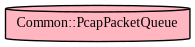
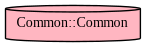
node "Common::PcapPacketQueue": label "Common::PcapPacketQueue" -> "Common::Common"
